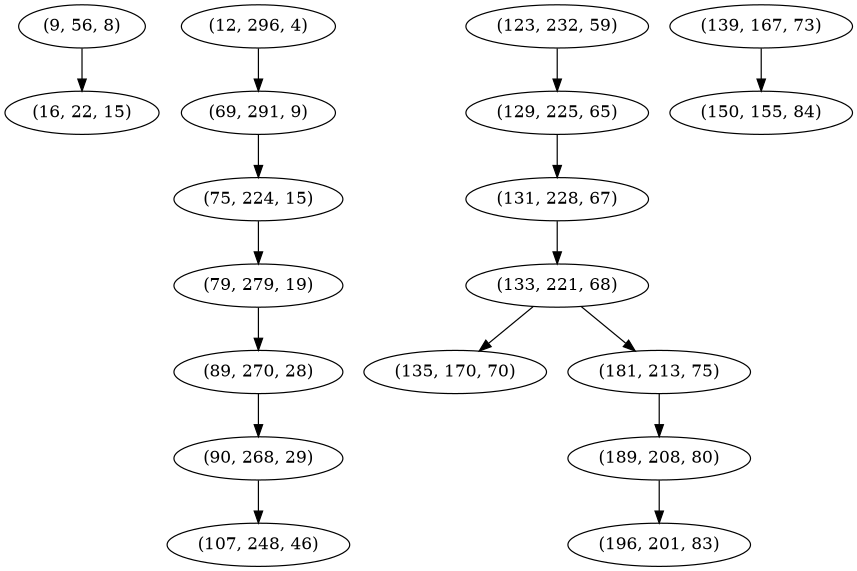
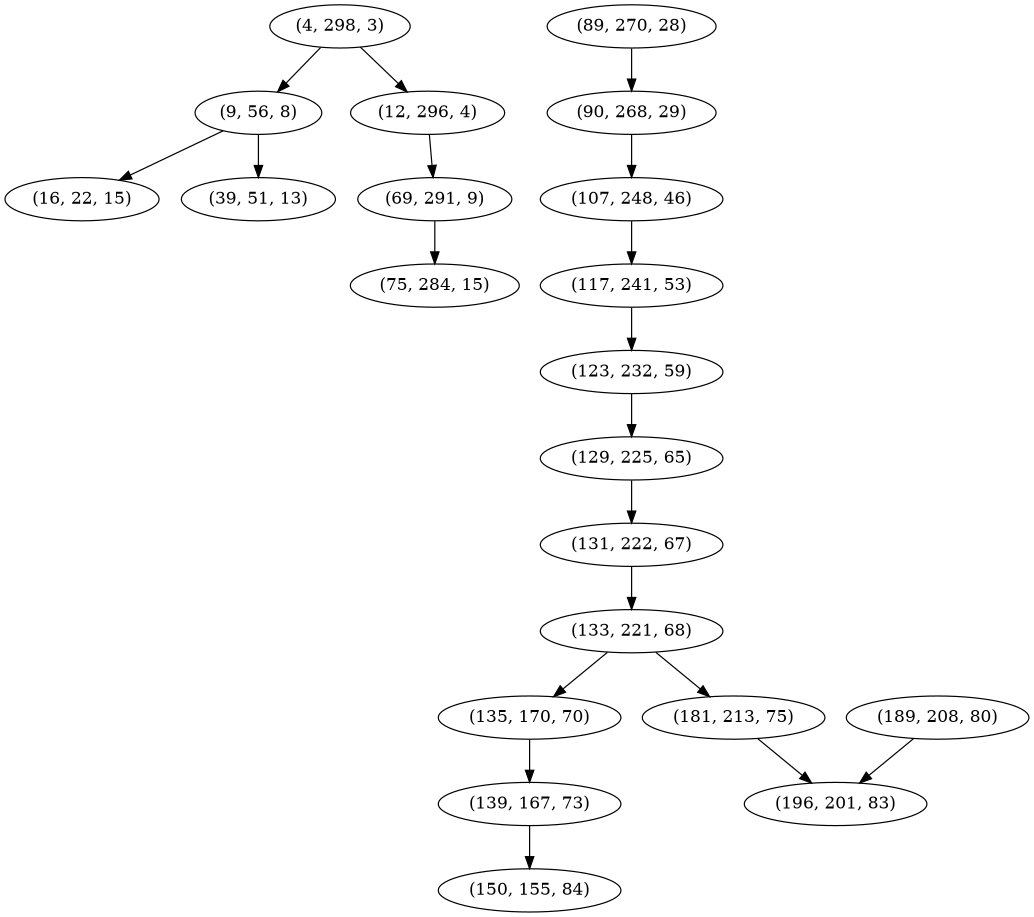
node "(4, 298, 3)": added
node "(39, 51, 13)": added
node "(75, 224, 15)": label "(75, 224, 15)" -> "(75, 284, 15)"
node "(131, 228, 67)": label "(131, 228, 67)" -> "(131, 222, 67)"
node "(79, 279, 19)": removed
node "(117, 241, 53)": added
edge "(181, 213, 75)" -> "(189, 208, 80)": now "(181, 213, 75)" -> "(196, 201, 83)"
edge "(135, 170, 70)" -> "(139, 167, 73)": added
